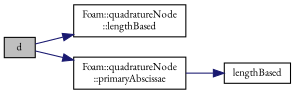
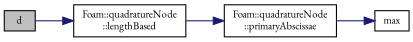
edge "d" -> "Foam::quadratureNode ::primaryAbscissae": now "Foam::quadratureNode ::lengthBased" -> "Foam::quadratureNode ::primaryAbscissae"
node "lengthBased": label "lengthBased" -> "max"
